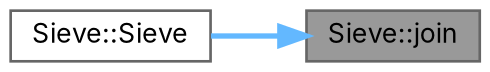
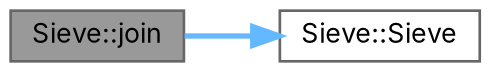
edge "Sieve::Sieve" -> "Sieve::join": reversed
